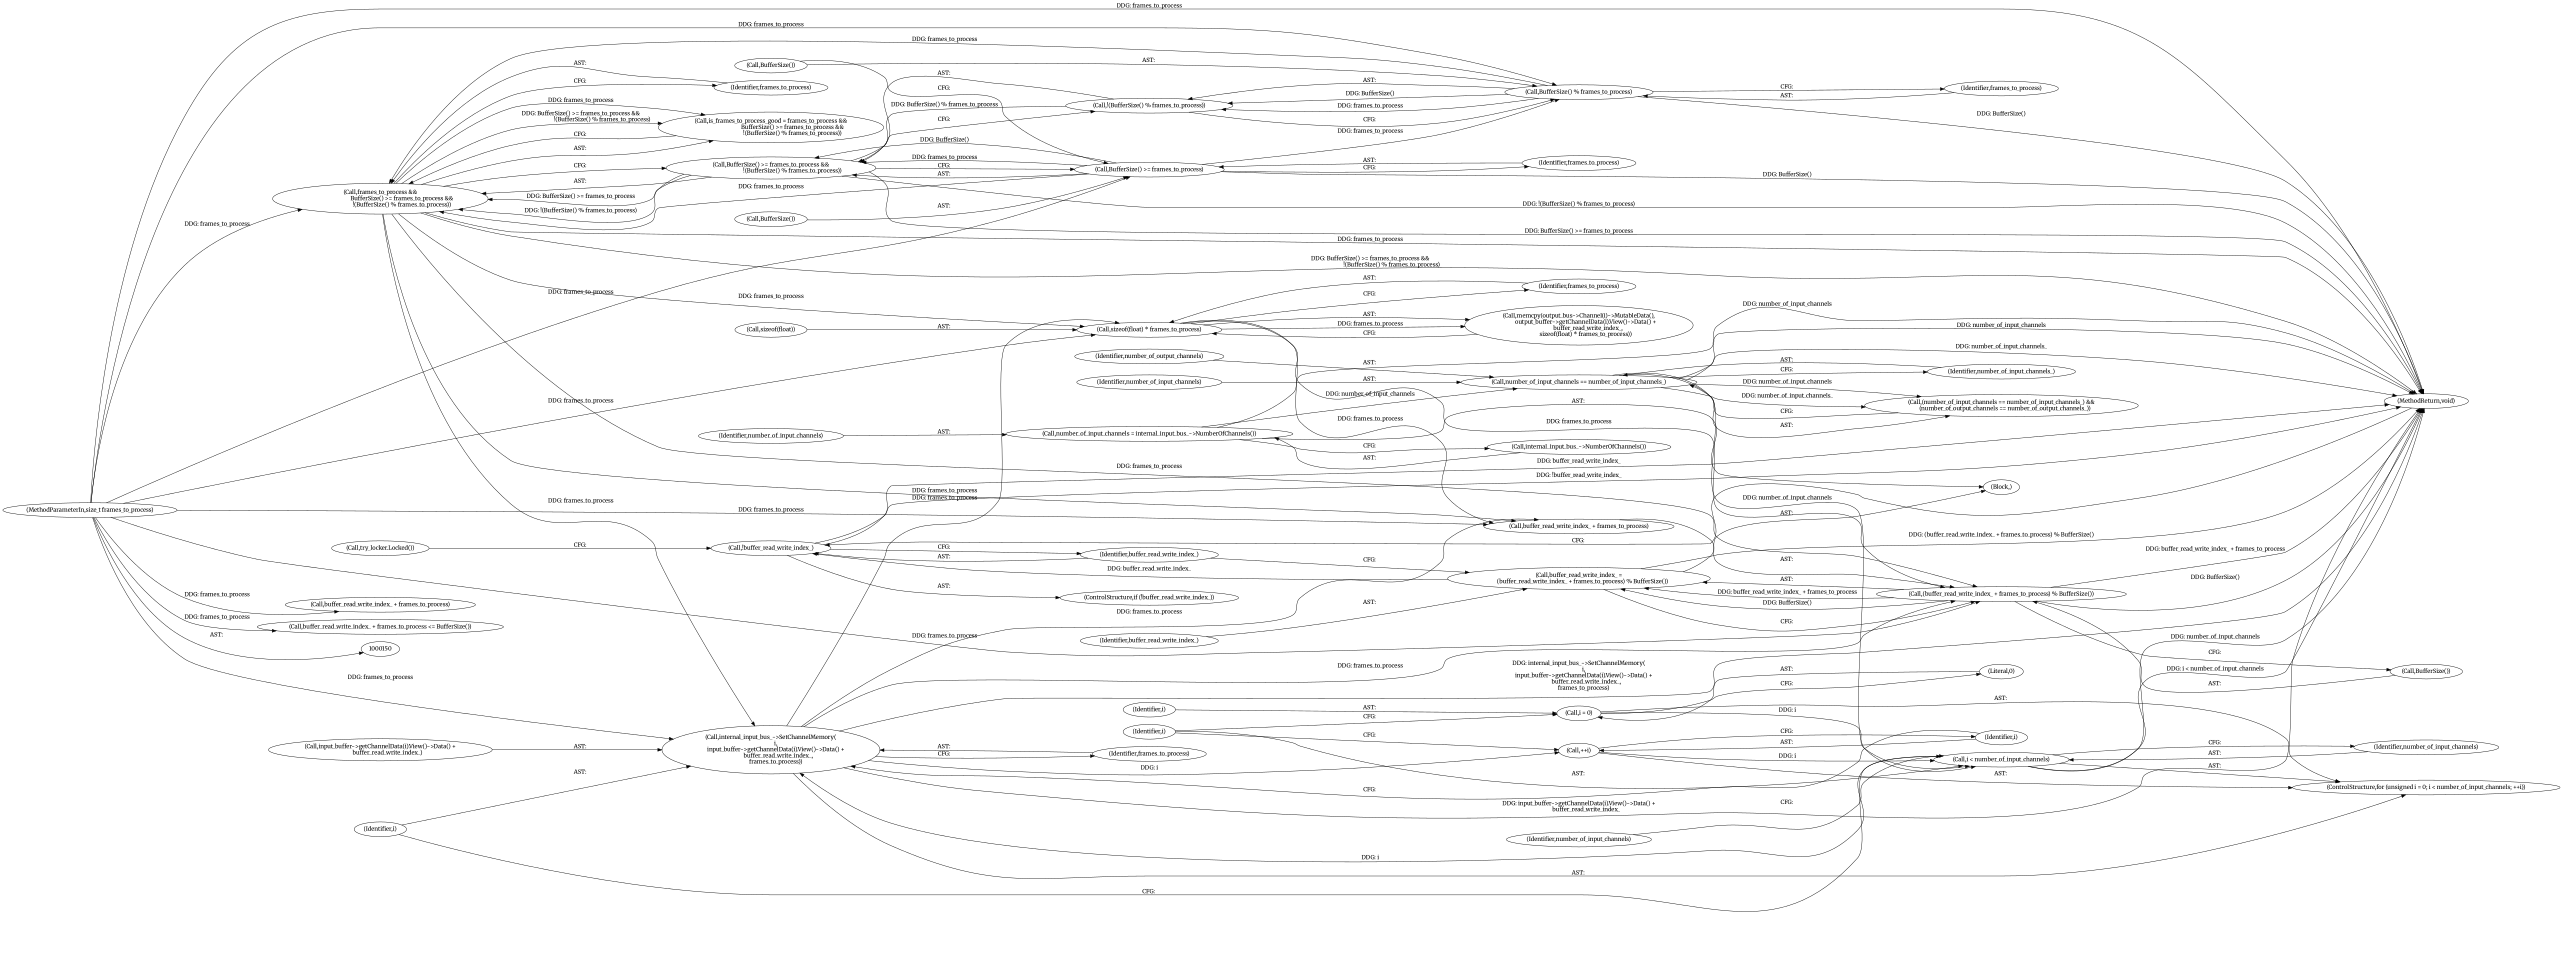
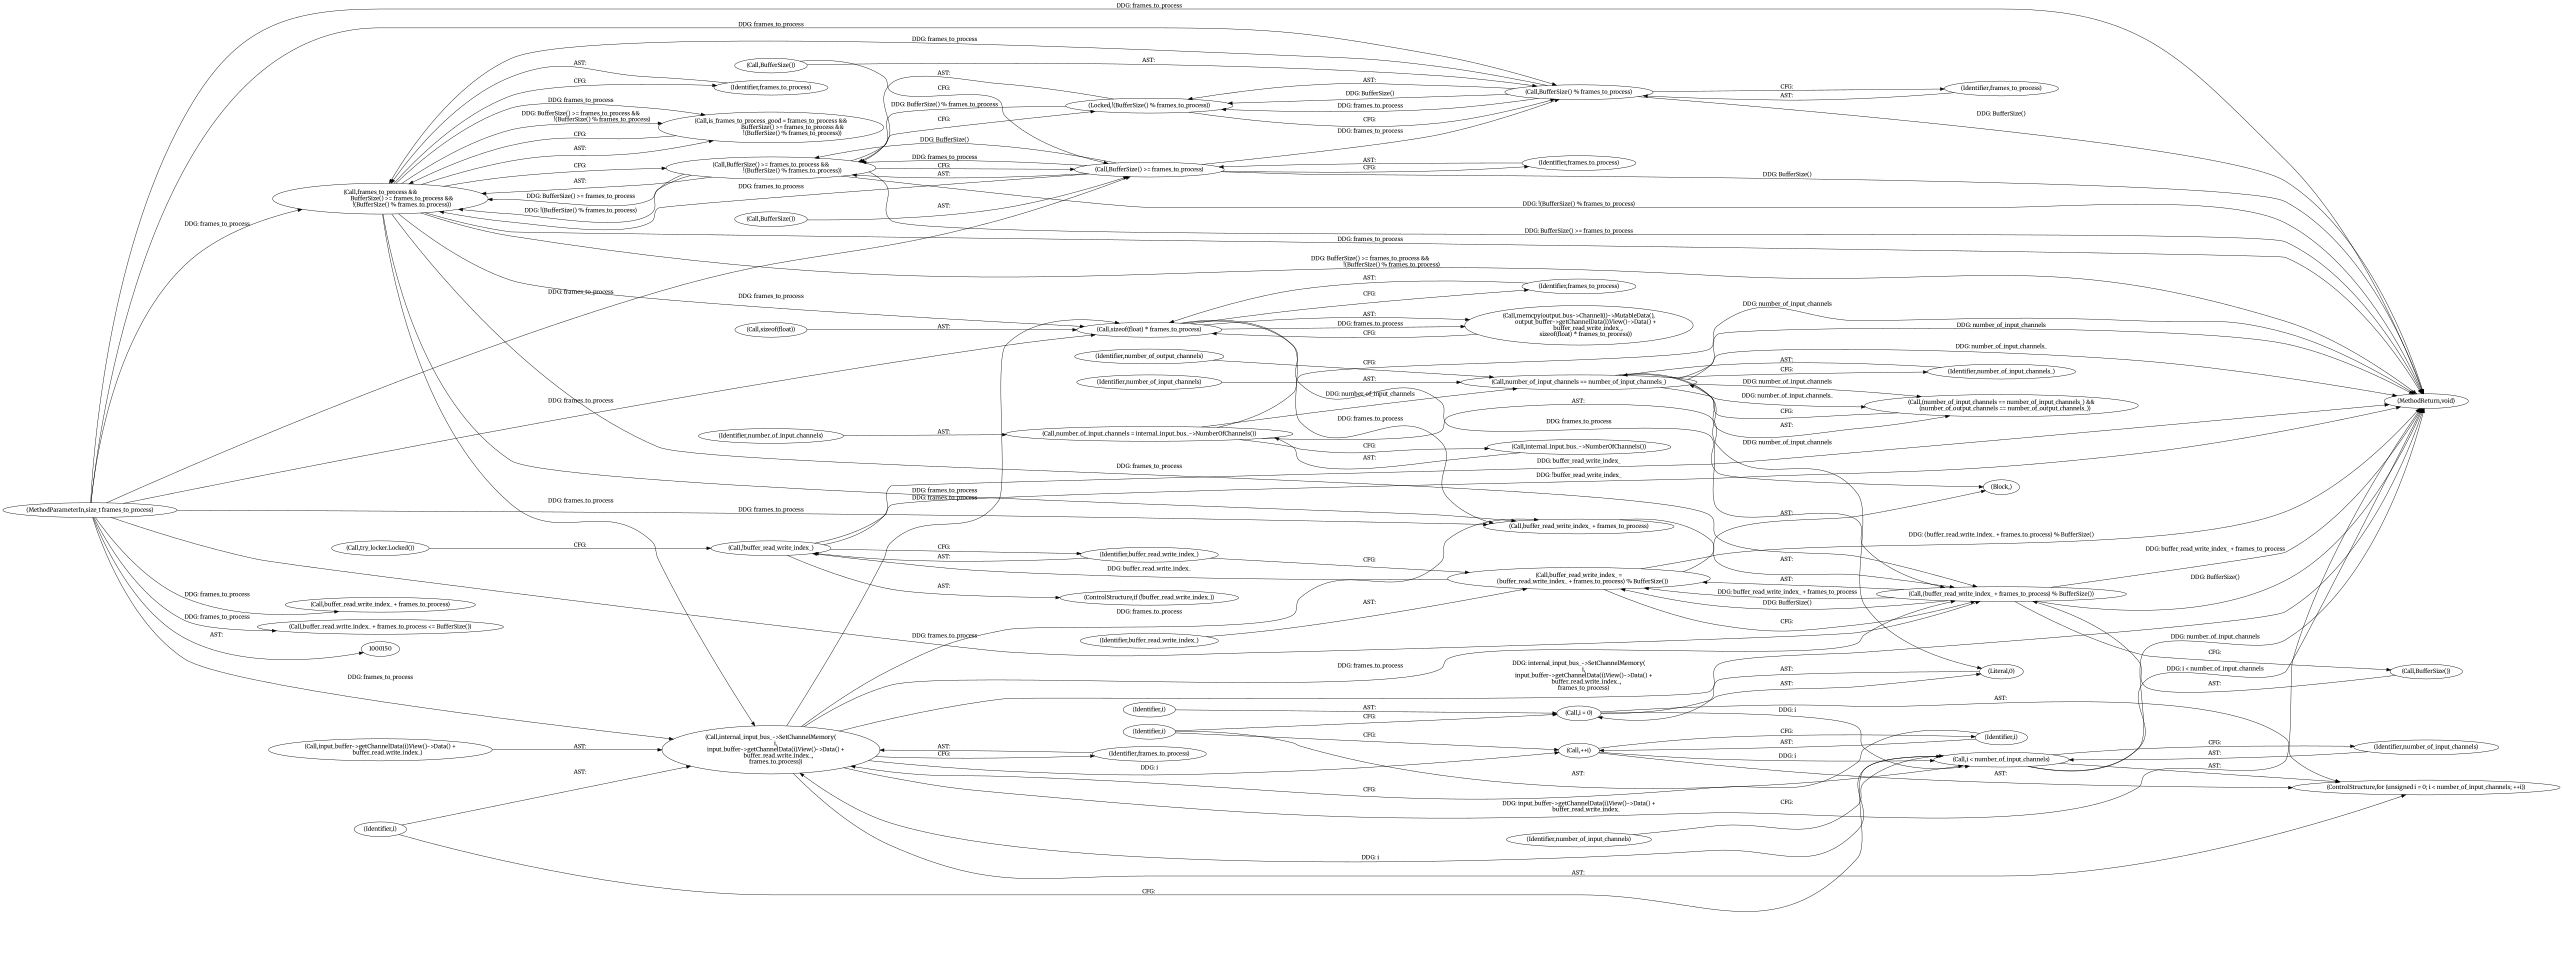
node "(Call,!(BufferSize() % frames_to_process))": label "(Call,!(BufferSize() % frames_to_process))" -> "(Locked,!(BufferSize() % frames_to_process))"
edge "(Identifier,number_of_output_channels)" -> "(Call,number_of_input_channels == number_of_input_channels_)": label "AST: " -> "CFG: "
edge "(Call,number_of_input_channels == number_of_input_channels_)" -> "(Call,i < number_of_input_channels)": now "(Call,number_of_input_channels == number_of_input_channels_)" -> "(Literal,0)"
edge "(MethodReturn,void)" -> "(Call,!buffer_read_write_index_)": removed, label "CFG:"
edge "(Call,i = 0)" -> "(Literal,0)": label "CFG: " -> "AST: "
